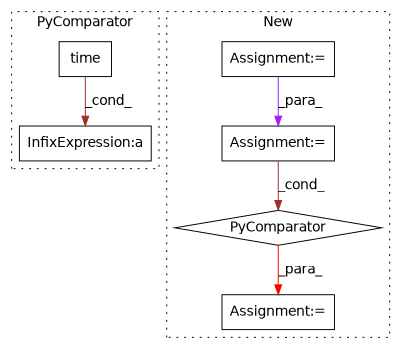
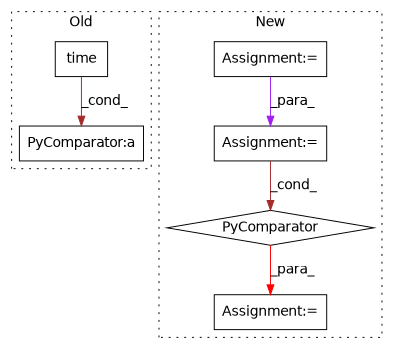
cluster "PyComparator": label "PyComparator" -> "Old"
node "InfixExpression:a": label "InfixExpression:a" -> "PyComparator:a"
